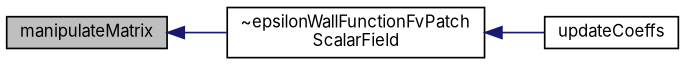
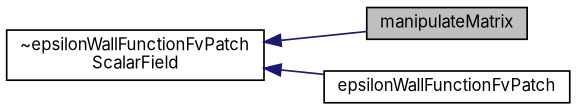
edge "~epsilonWallFunctionFvPatch ScalarField" -> "manipulateMatrix": reversed
node "updateCoeffs": label "updateCoeffs" -> "epsilonWallFunctionFvPatch"
